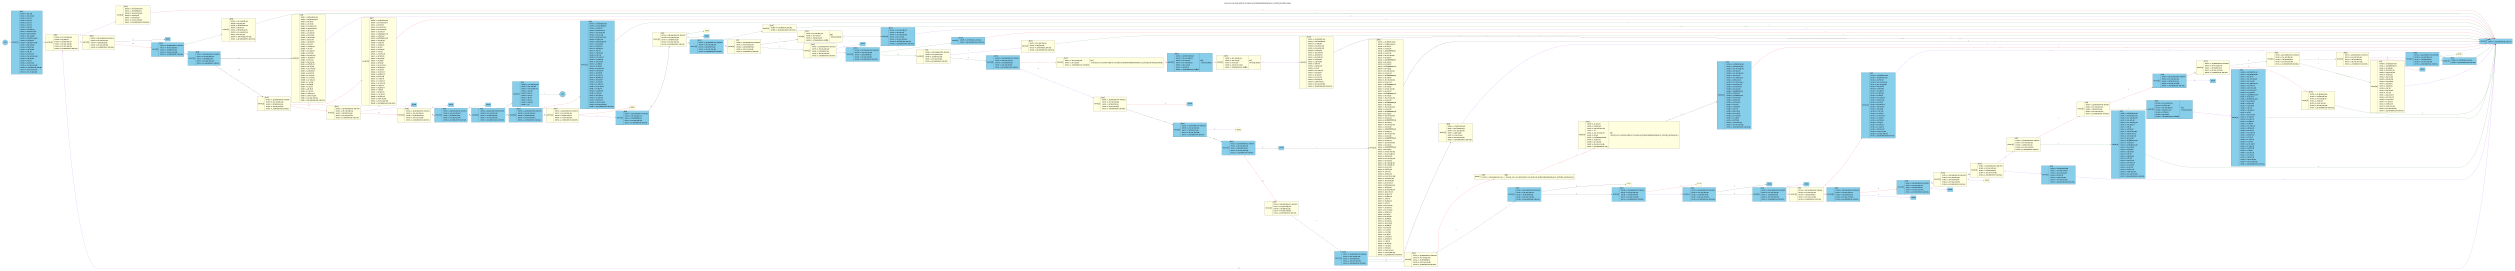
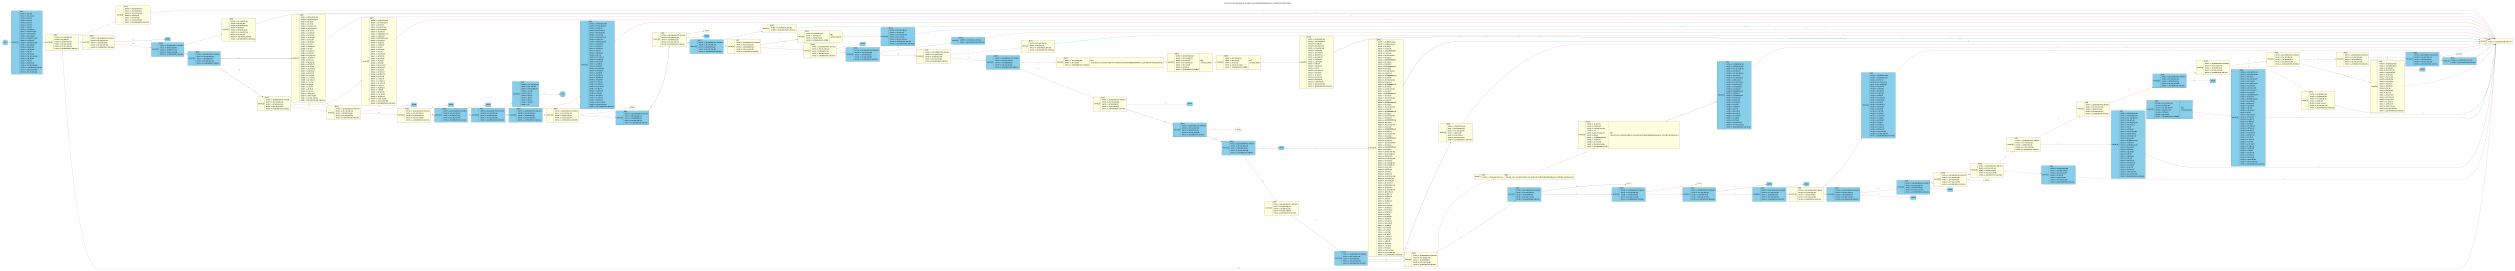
node "0x402408 [5]": fillcolor skyblue -> lightyellow
node "0x401e6f [29]": fillcolor skyblue -> lightyellow
